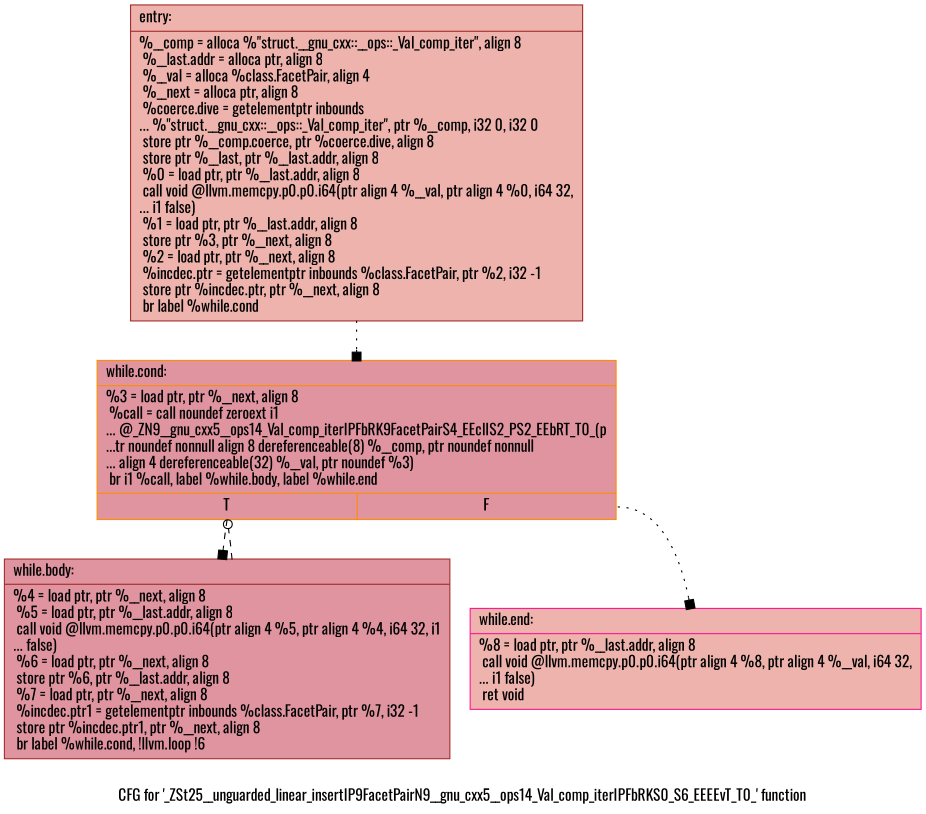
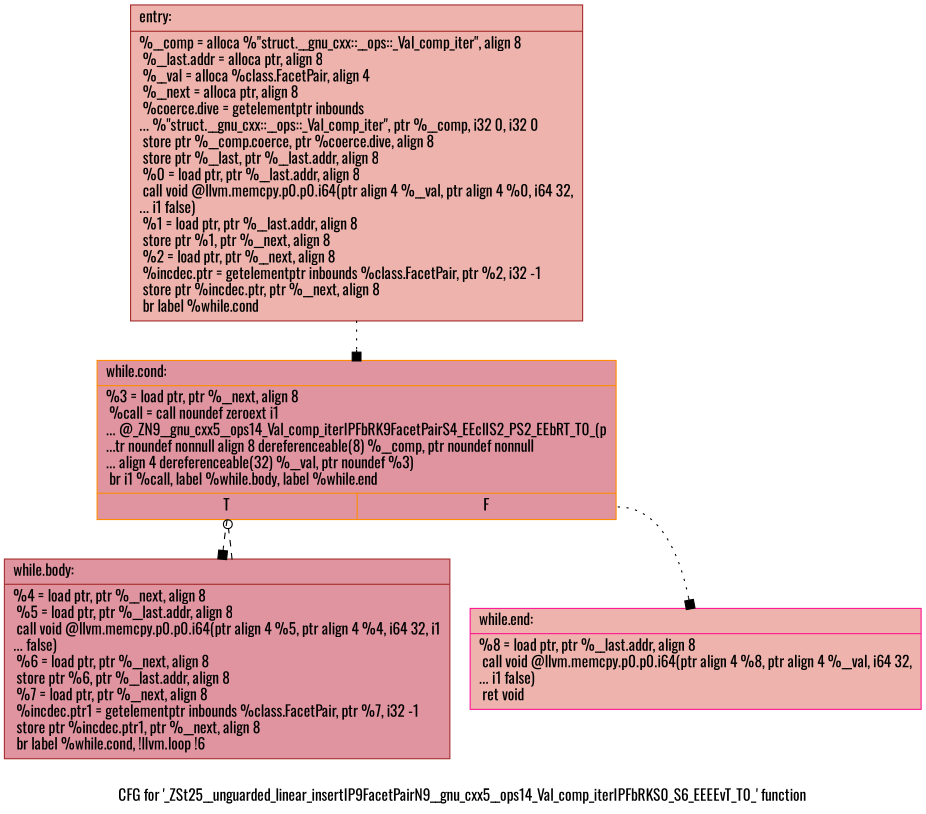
node "entry:": text "store ptr %3, ptr %__next, align 8" -> "store ptr %1, ptr %__next, align 8"
